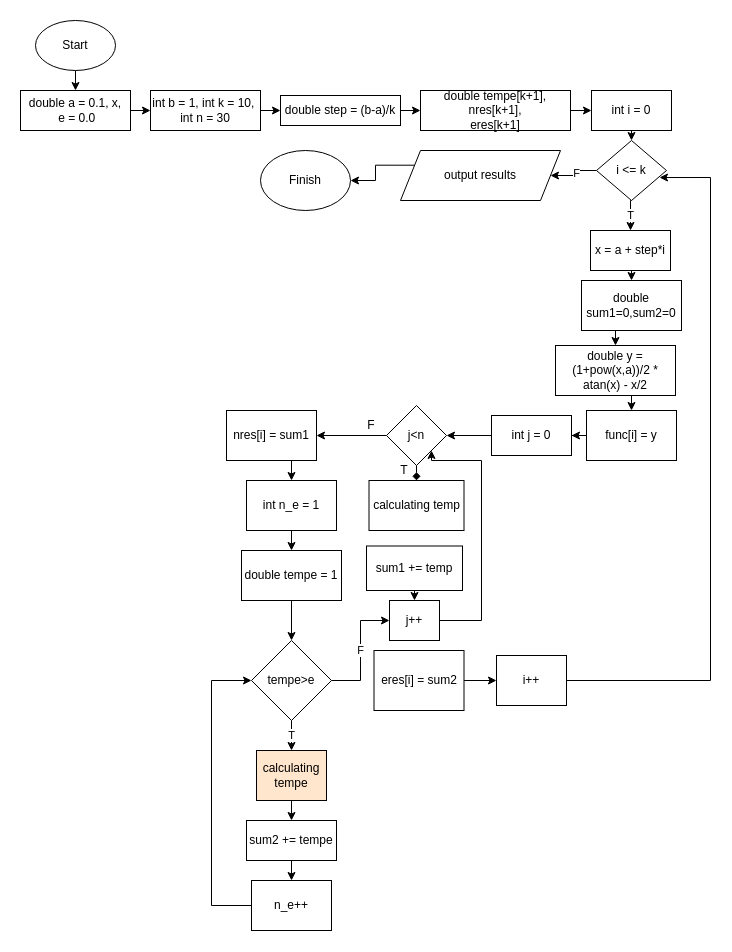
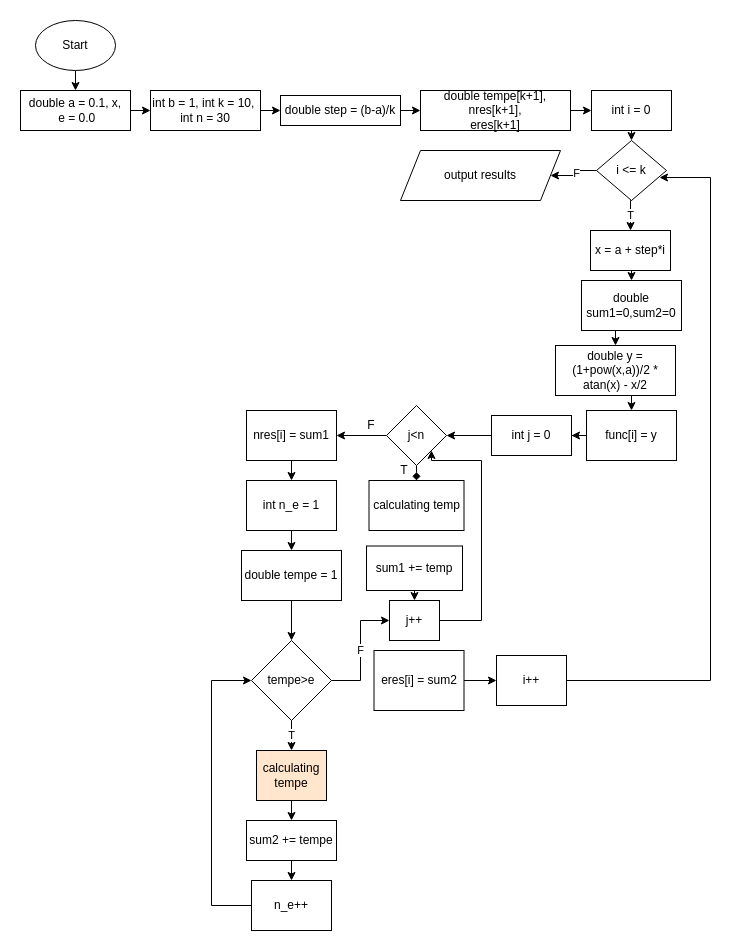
edge "output results" -> "Finish": removed
node "Finish": removed
node "nres[i] = sum1": moved (272, 436) -> (292, 436)
